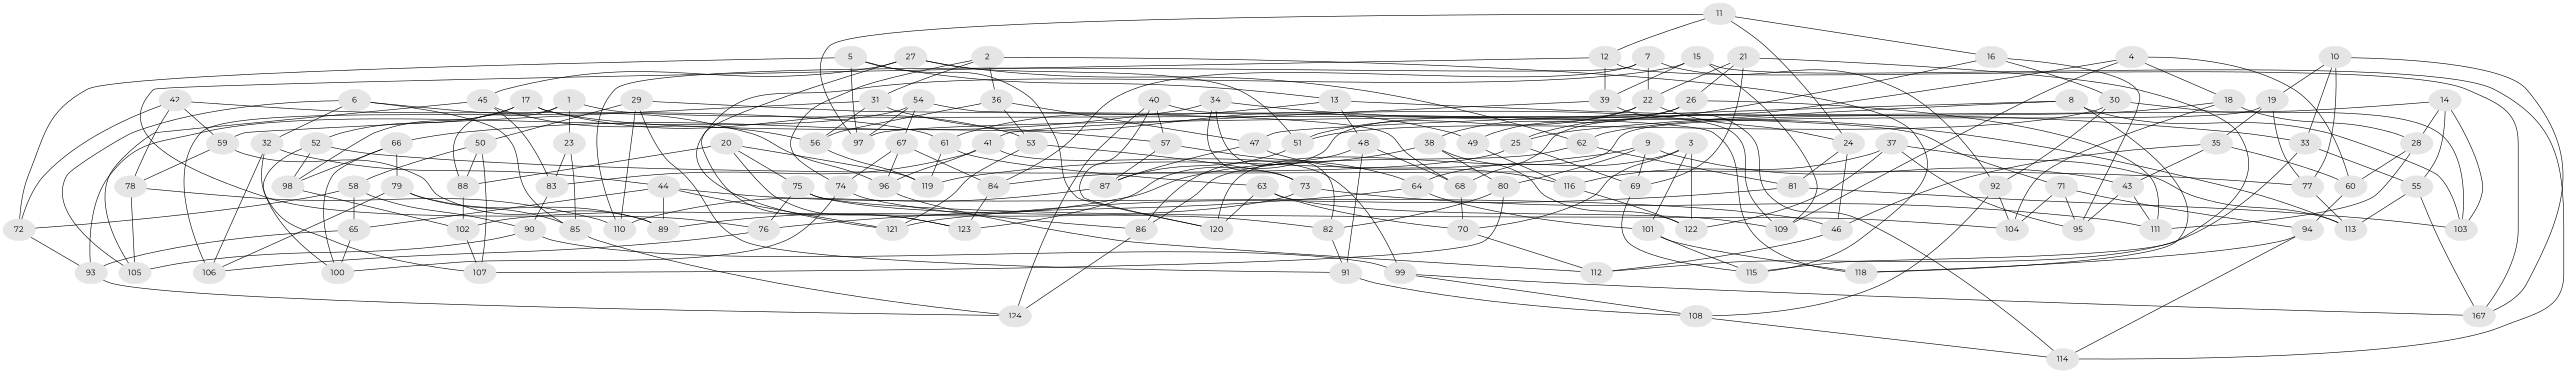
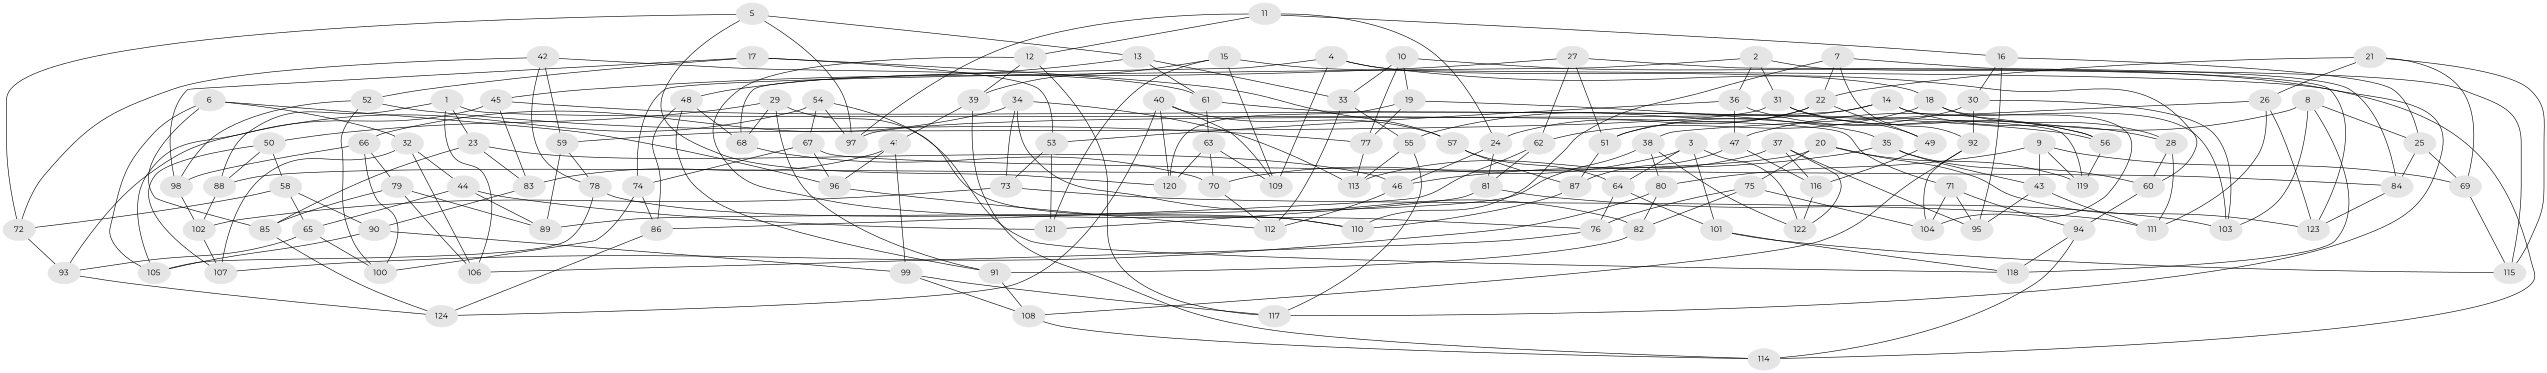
edge "44" -- "46": now "23" -- "46"
node "167": label "167" -> "117"
